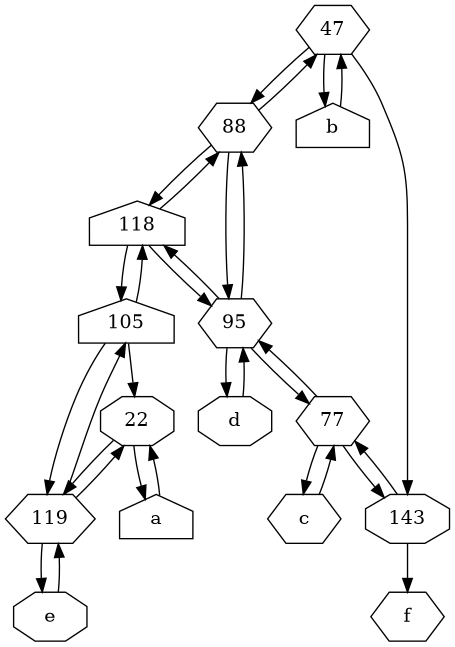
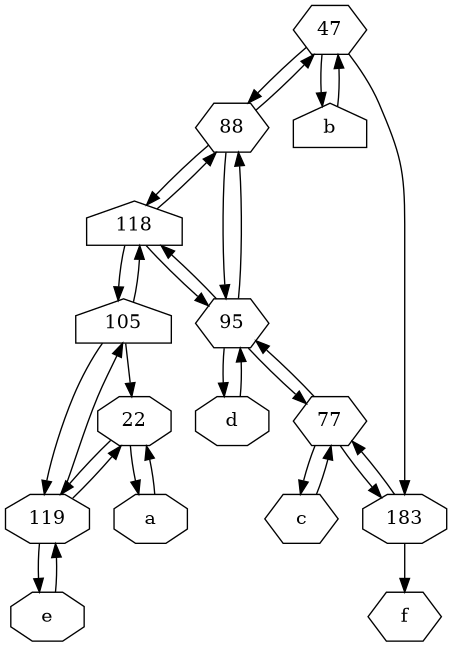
node "119": shape hexagon -> octagon
node "a": shape house -> octagon
node "143": label "143" -> "183"
